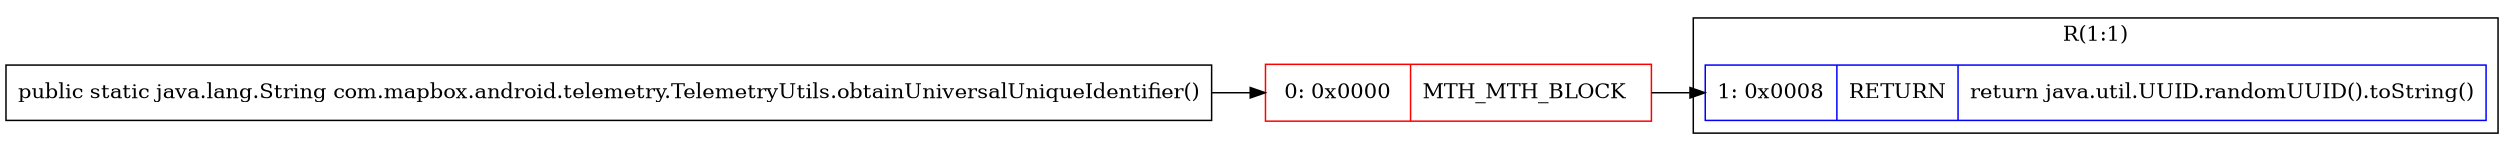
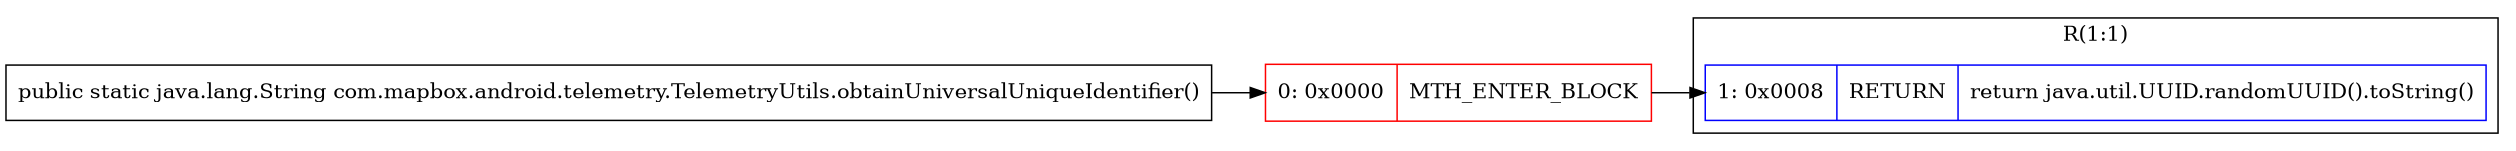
node "0: 0x0000": text "MTH_MTH_BLOCK" -> "MTH_ENTER_BLOCK"
